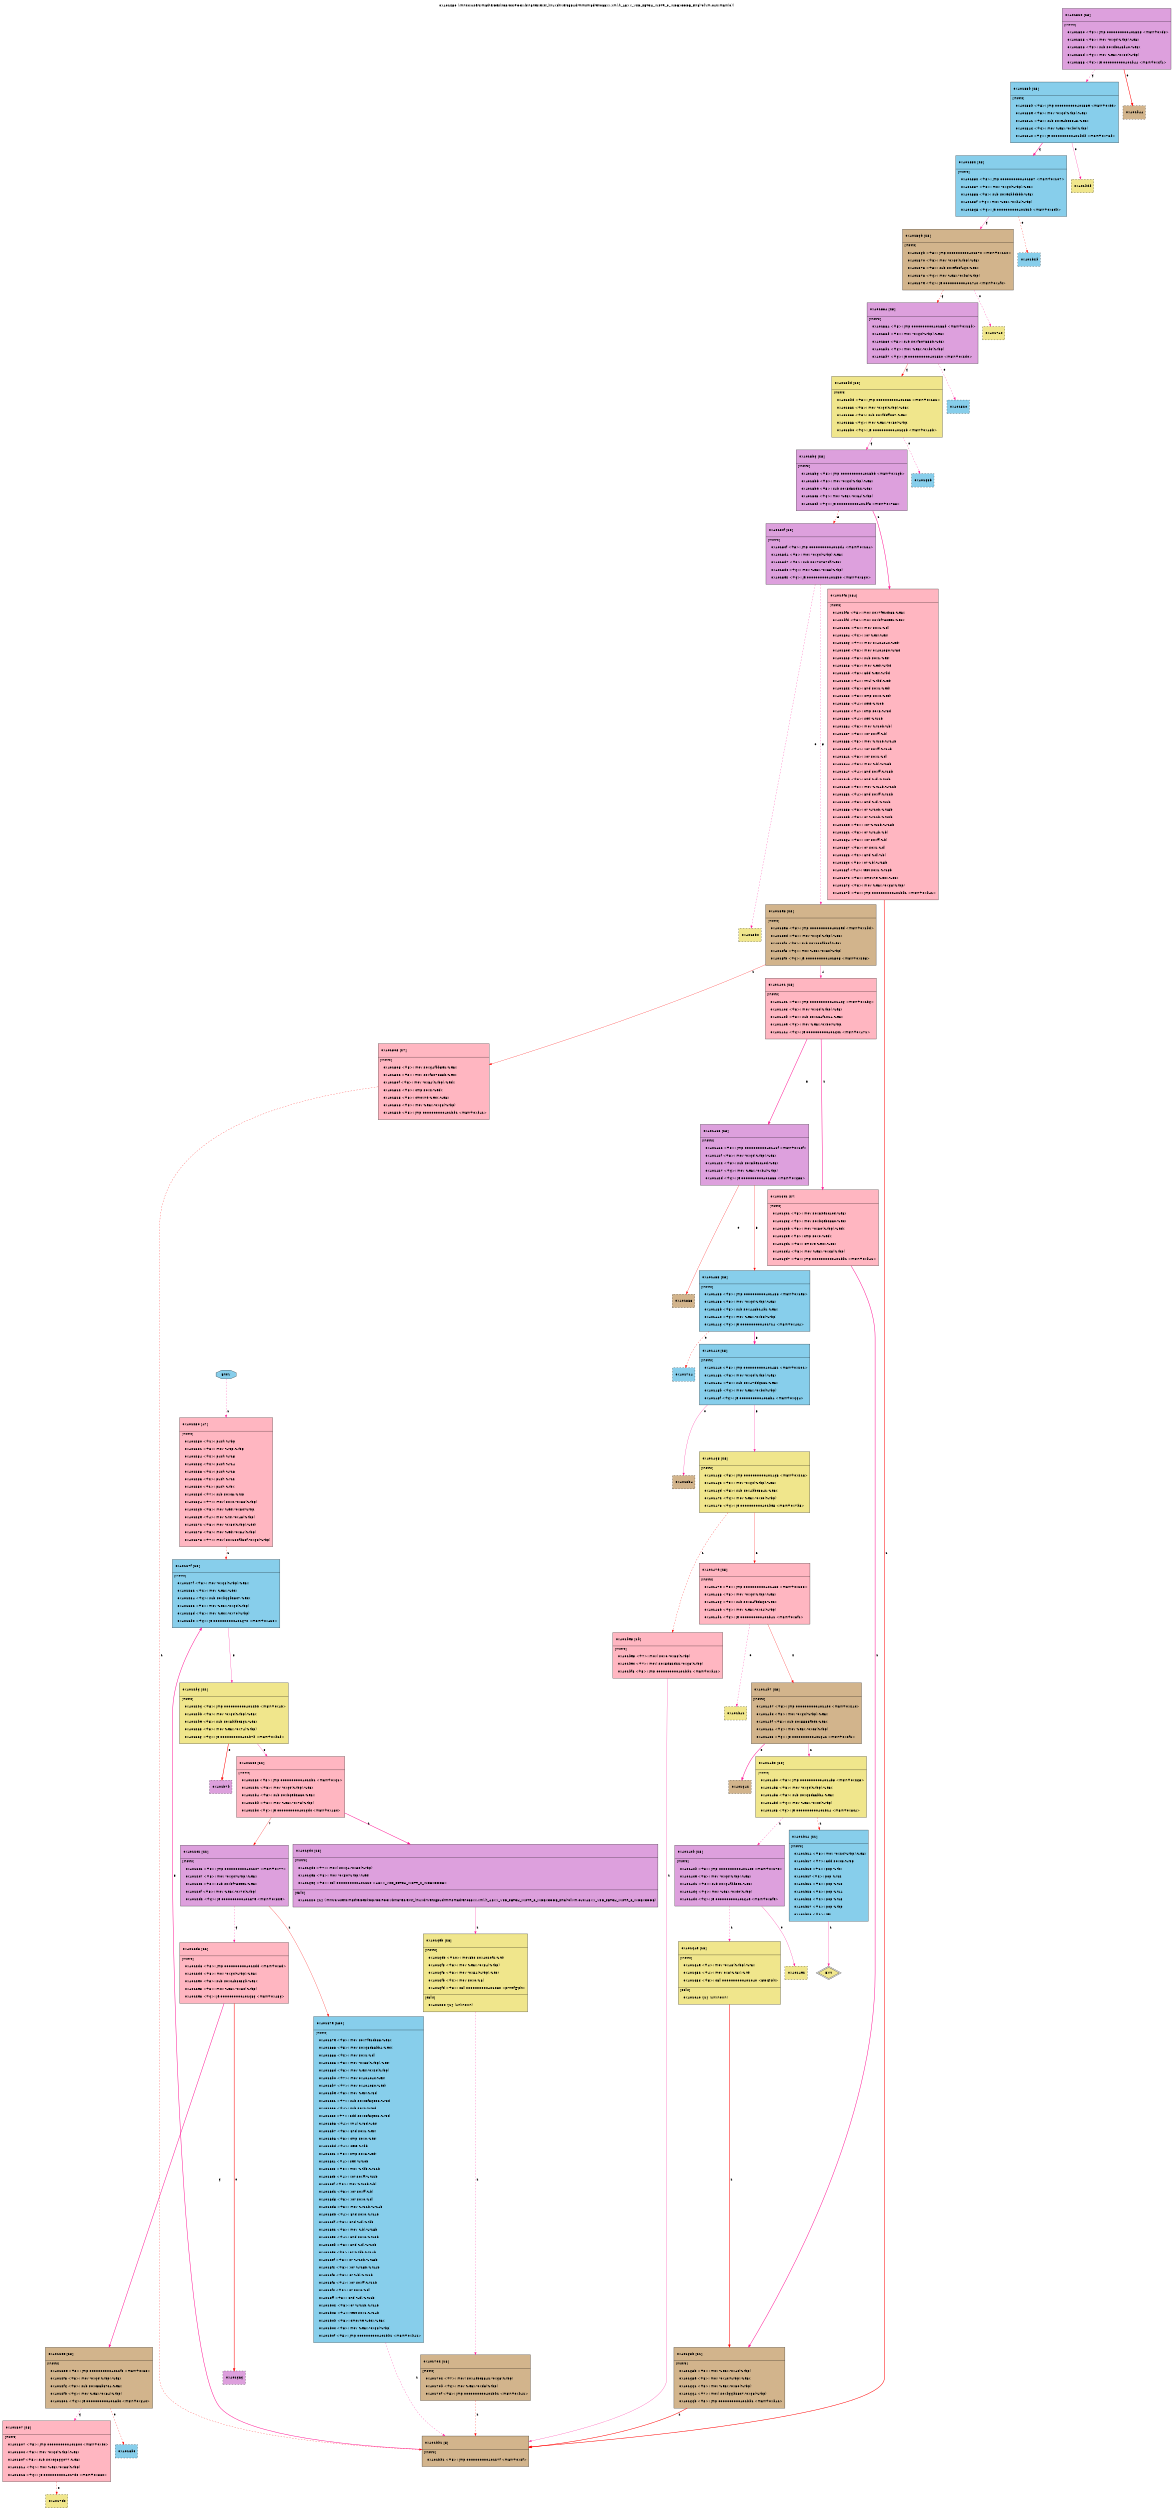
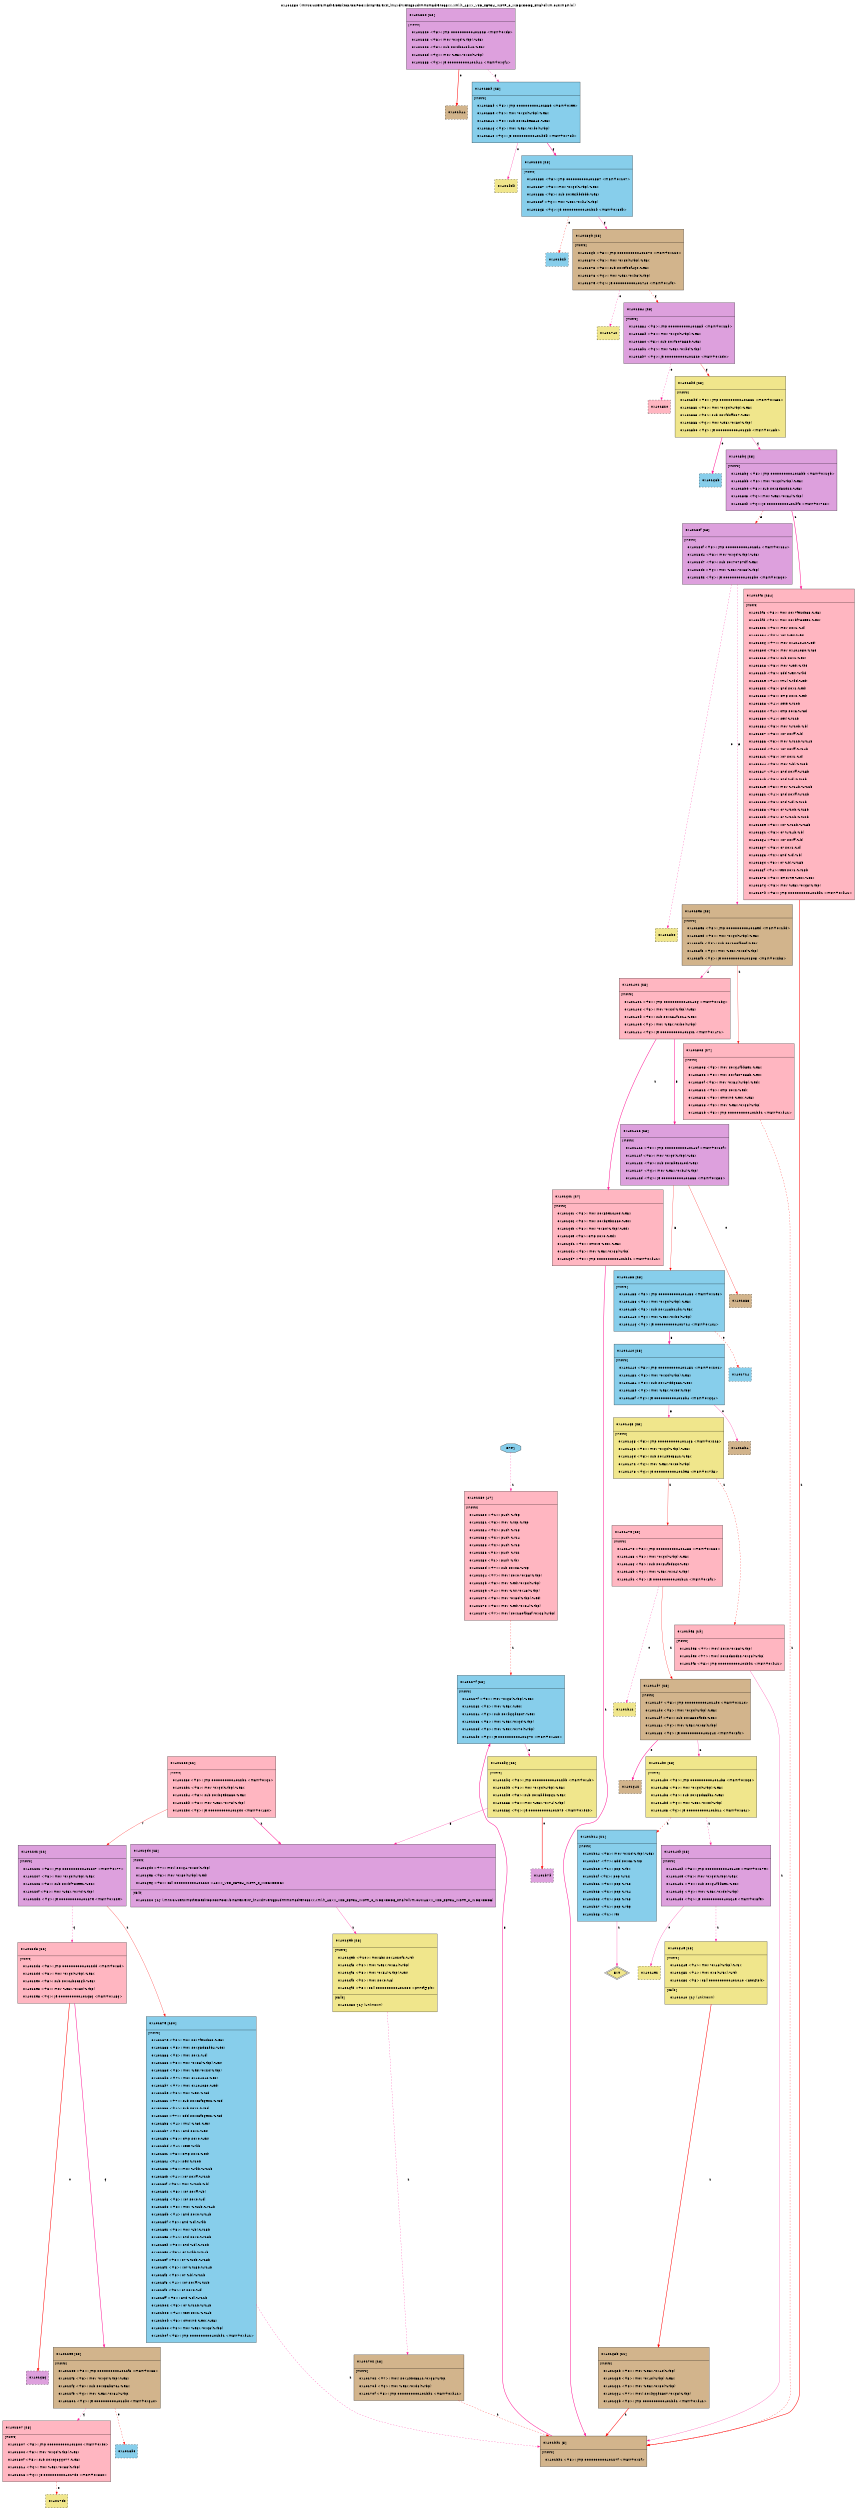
node "0x401520": fillcolor skyblue -> lightpink
edge "0x40139d [25]" -> "0x40168b": style dashed -> bold
edge "0x401296 [22]" -> "0x4012ac [22]": now "0x401296 [22]" -> "0x4016dc [15]"
edge "0x4016c1 [27]" -> "0x40165b [21]": now "0x4016c1 [27]" -> "0x401b91 [5]"
